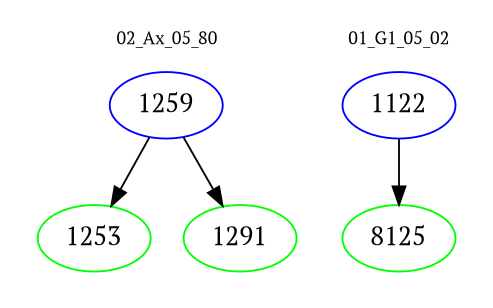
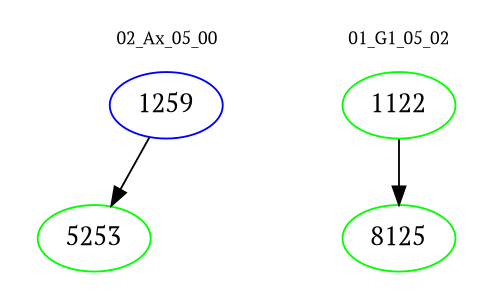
cluster "02_Ax_05_80": label "02_Ax_05_80" -> "02_Ax_05_00"
node "1122": color blue -> green
node "1253": label "1253" -> "5253"
node "1291": removed
